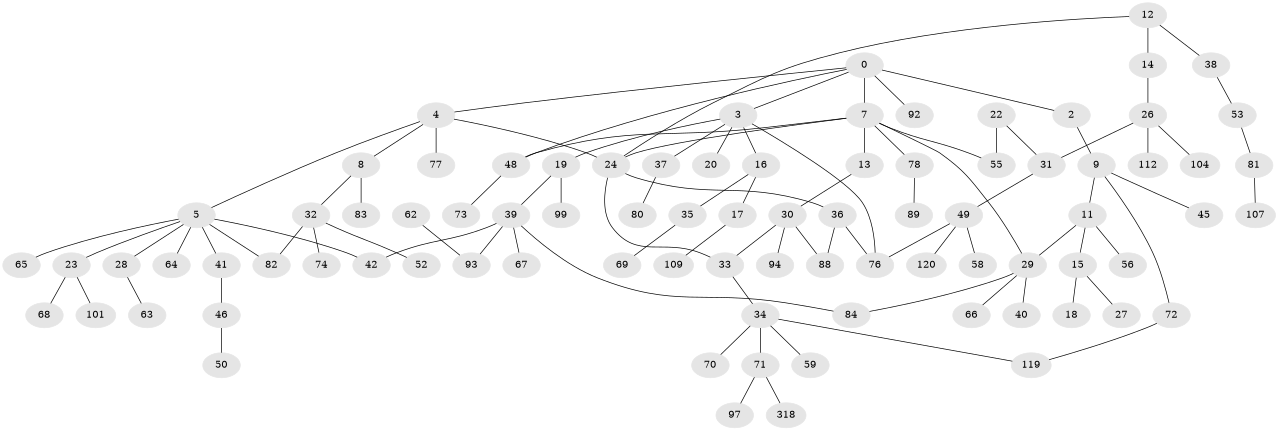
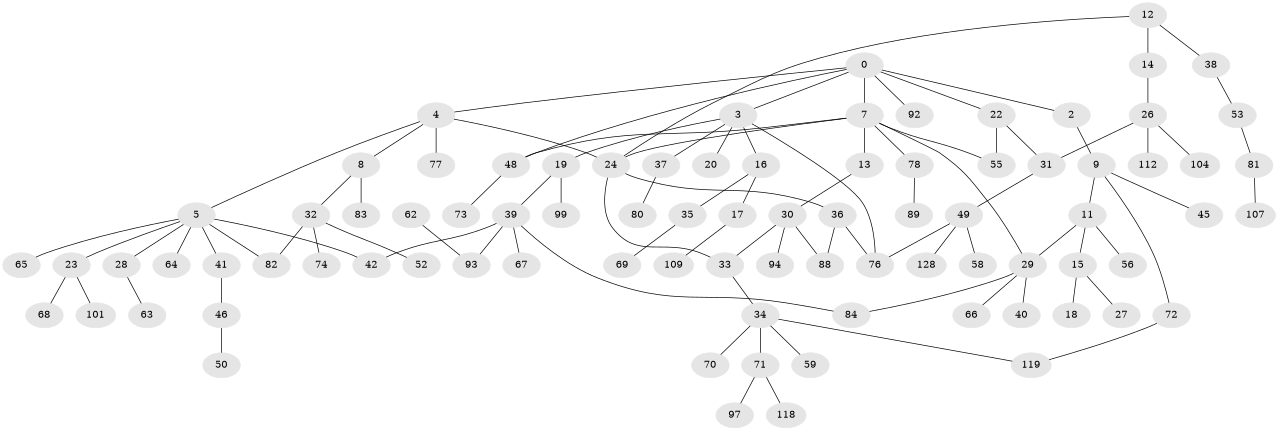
edge "0" -- "22": added
node "120": label "120" -> "128"
node "318": label "318" -> "118"
